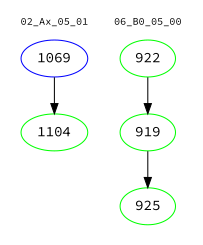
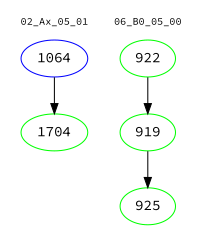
node "1069": label "1069" -> "1064"
node "1104": label "1104" -> "1704"
